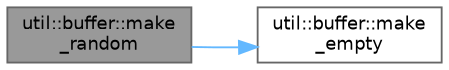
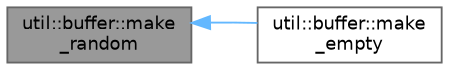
edge "util::buffer::make _random" -> "util::buffer::make _empty": reversed
